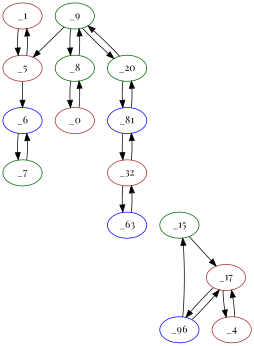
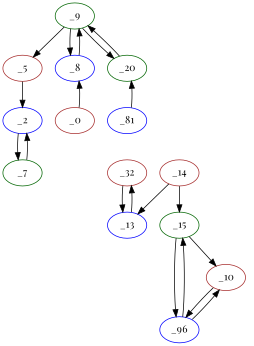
node "_1": removed
node "_8": color darkgreen -> blue
edge "_8" -> "_0": removed
edge "_20" -> "_81": removed
node "_6": label "_6" -> "_2"
edge "_81" -> "_32": removed
edge "_32" -> "_81": removed
node "_14": added
node "_63": label "_63" -> "_13"
edge "_15" -> "_96": added
node "_17": label "_17" -> "_10"
node "_4": removed
